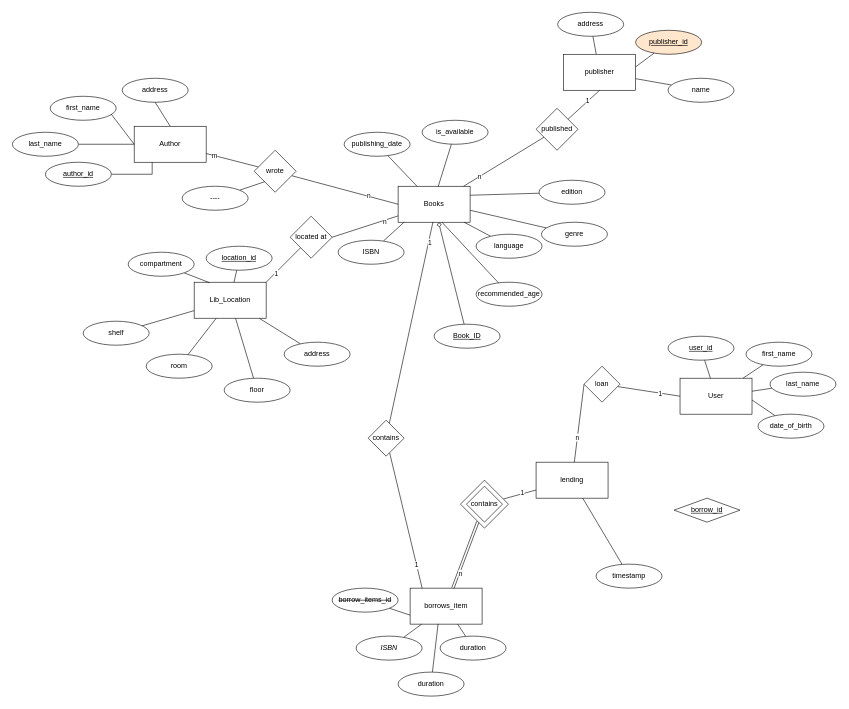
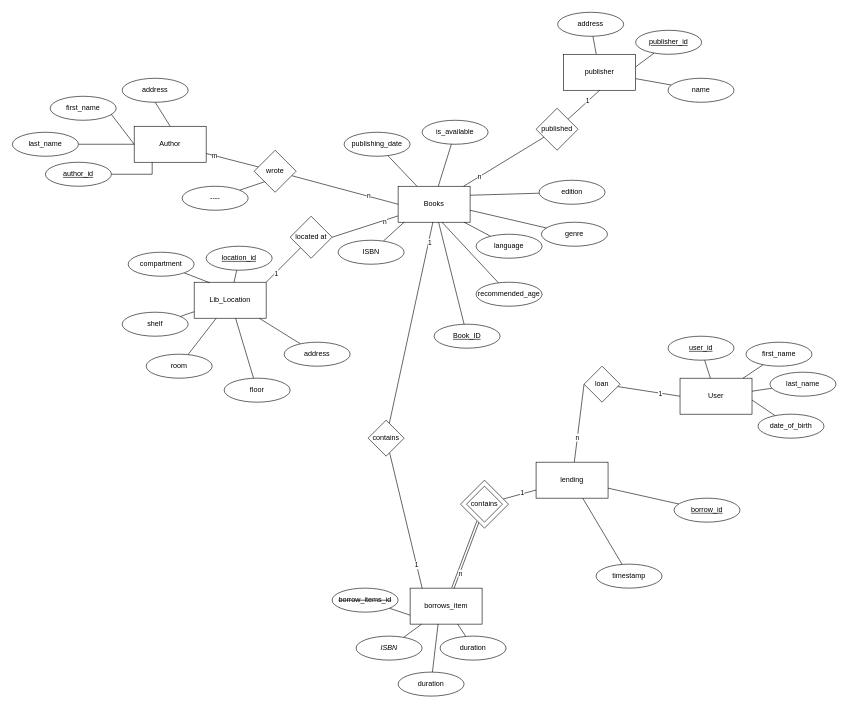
node "publisher_id": fillcolor #ffe6cc -> #ffffff
edge "Book_ID" -> "Books": arrowhead diamond -> none
node "shelf": moved (116, 333) -> (155, 324)
edge "lending" -- "borrow_id": added
node "borrow_id": shape diamond -> ellipse
